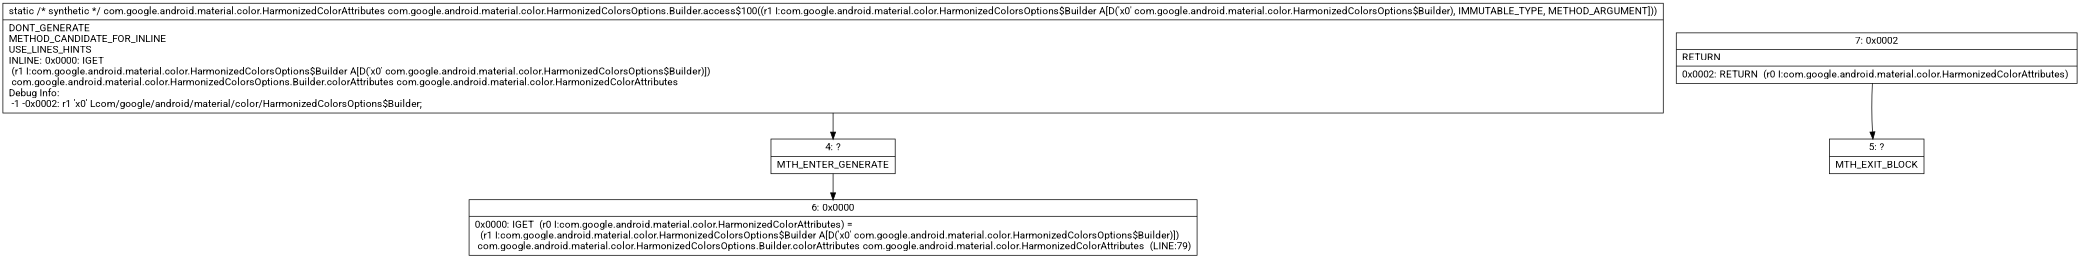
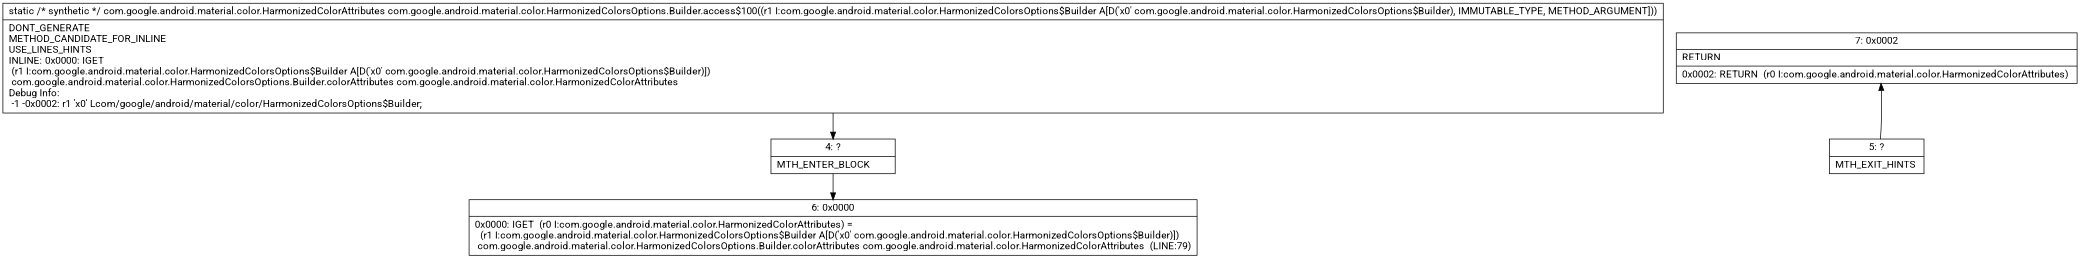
edge "7: 0x0002" -> "5: ?": reversed
node "4: ?": text "MTH_ENTER_GENERATE" -> "MTH_ENTER_BLOCK"
node "5: ?": text "MTH_EXIT_BLOCK" -> "MTH_EXIT_HINTS"
